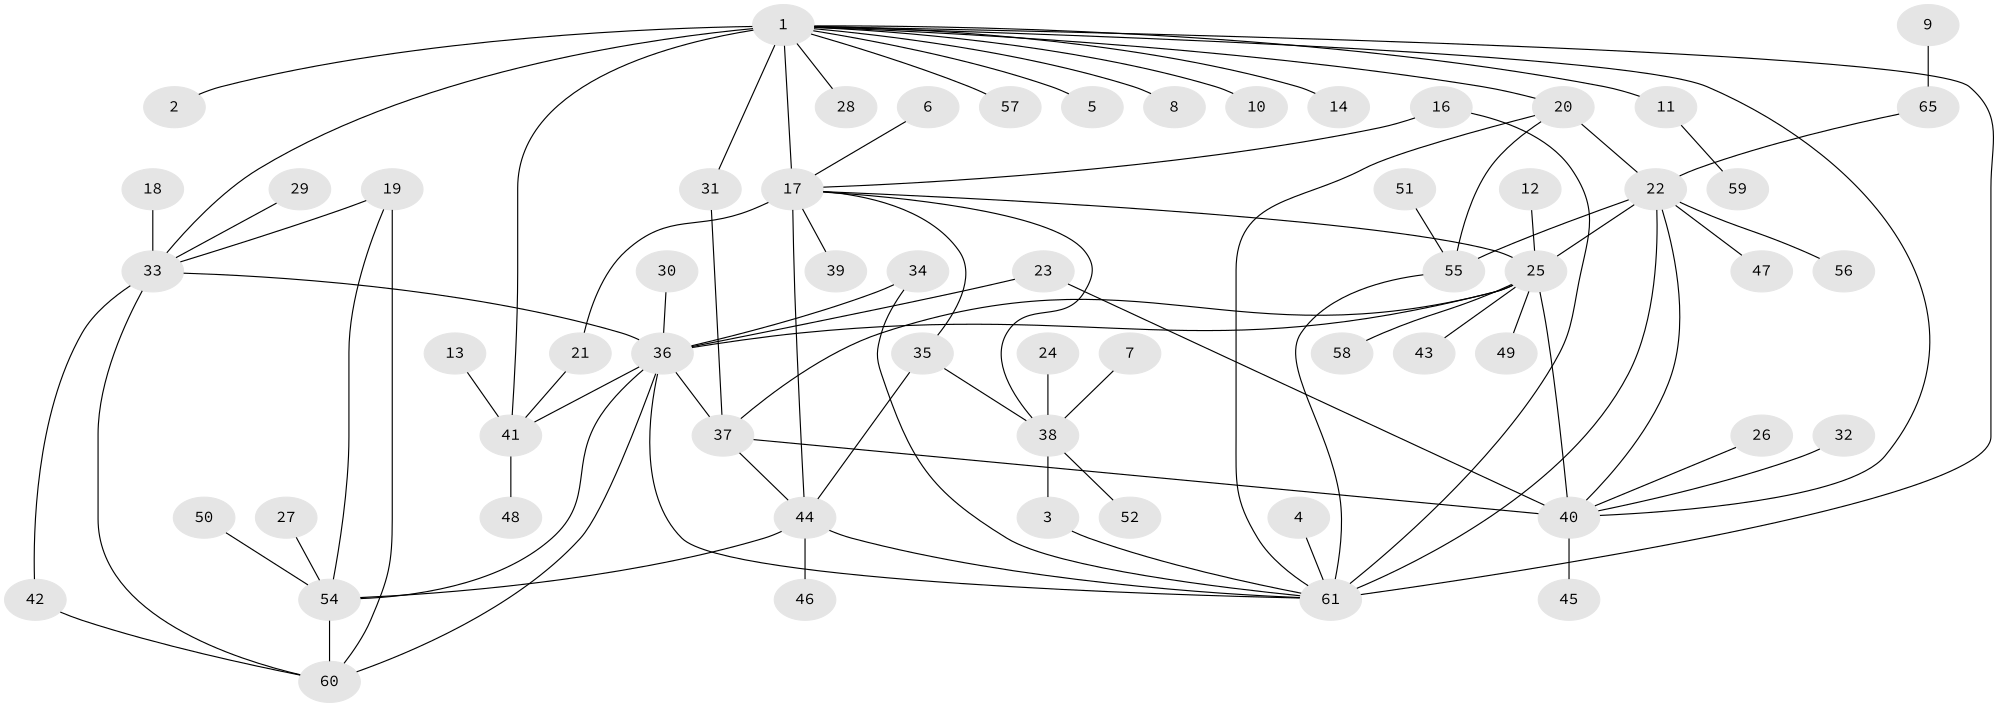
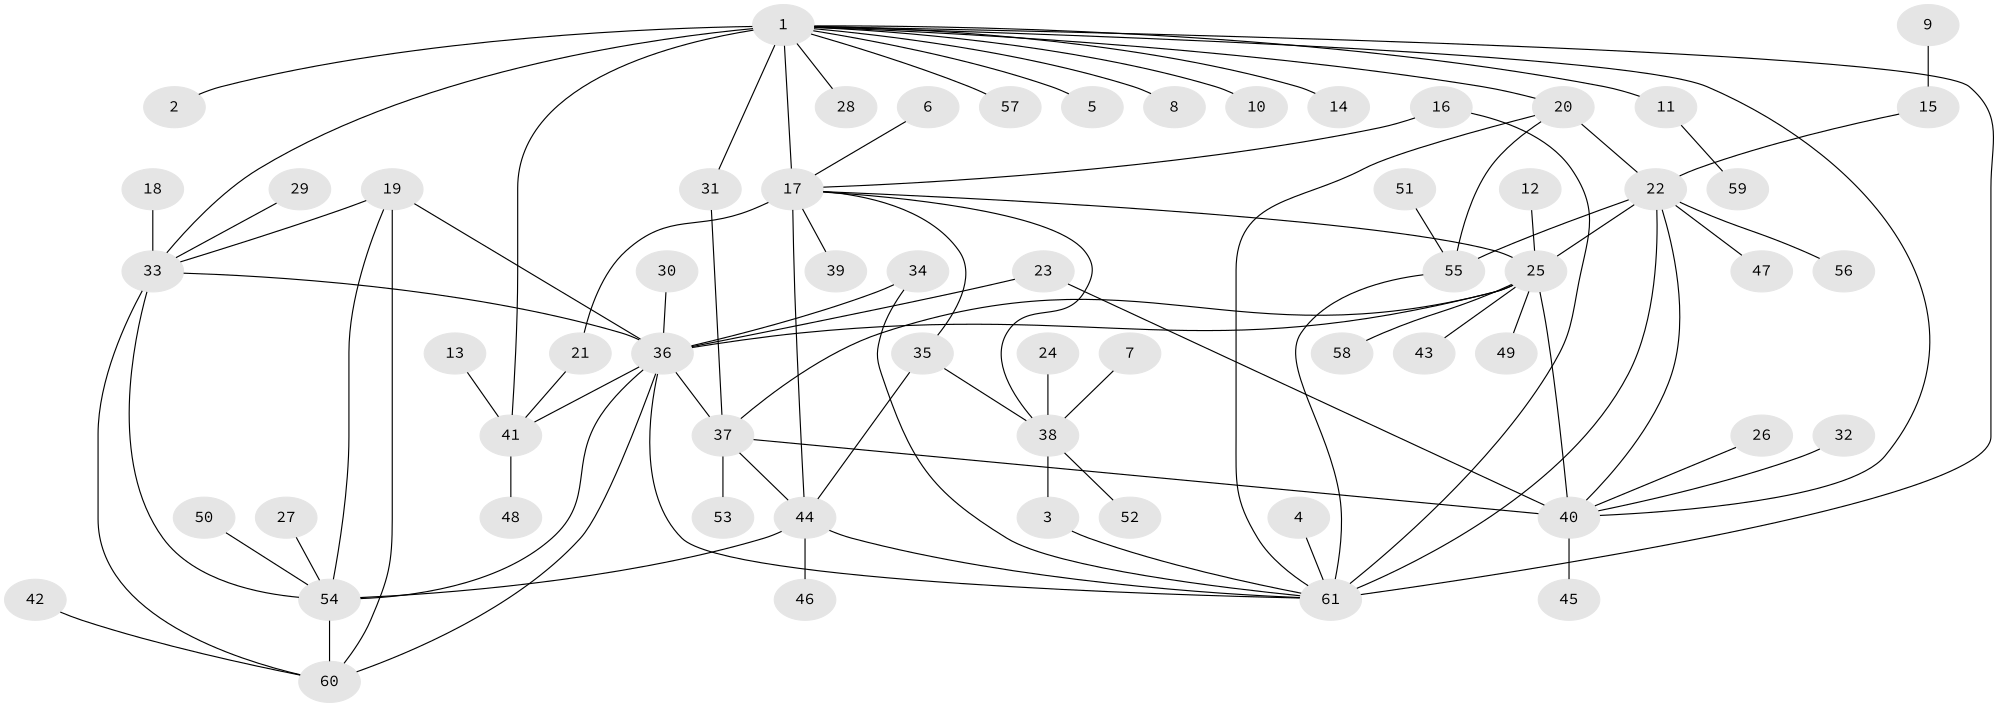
node "65": label "65" -> "15"
edge "19" -- "36": added
edge "33" -- "42": now "33" -- "54"
node "53": added
